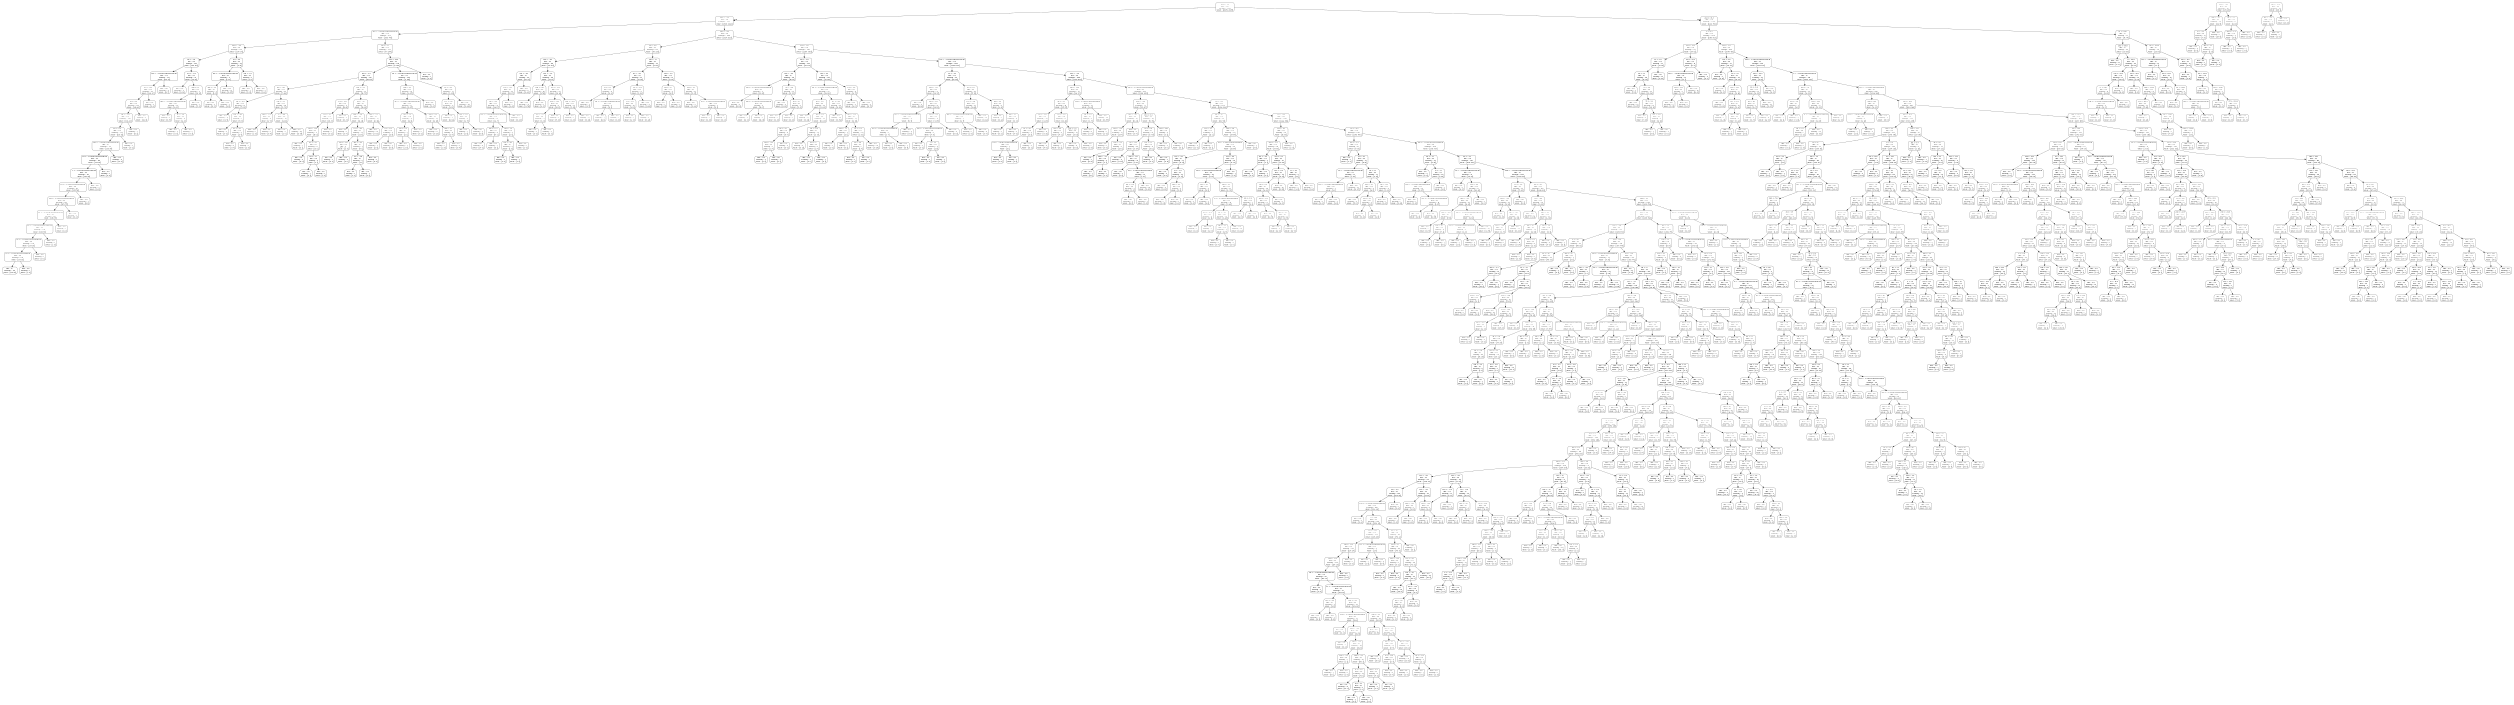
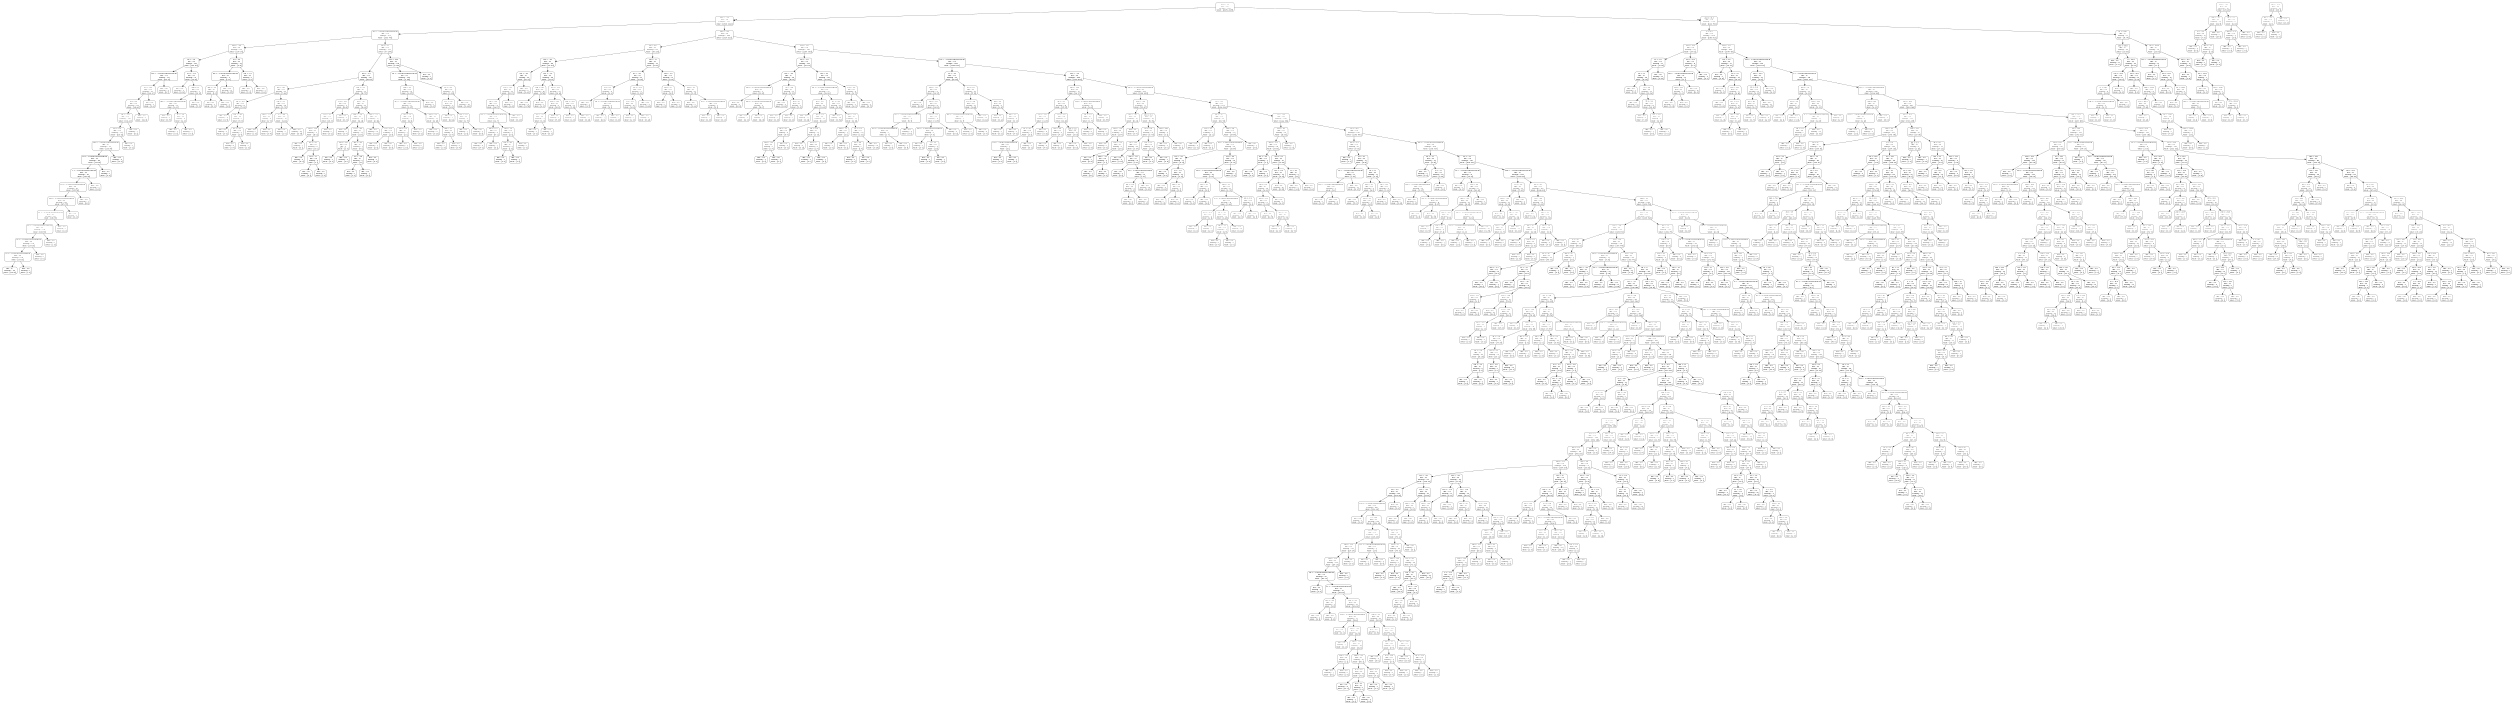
edge "109 <= 49.6 gini = 0.1 samples = 106 value = [9, 156]" -> "393 <= -4.9 gini = 0.3 samples = 116 value = [38, 143]": now "176 <= -1.2 gini = 0.2 samples = 222 value = [47, 299]" -> "393 <= -4.9 gini = 0.3 samples = 116 value = [38, 143]"
edge "233 <= 3.0 gini = 0.4 samples = 36 value = [18, 36]" -> "38 <= 1.3 gini = 0.4 samples = 33 value = [13, 36]": removed
